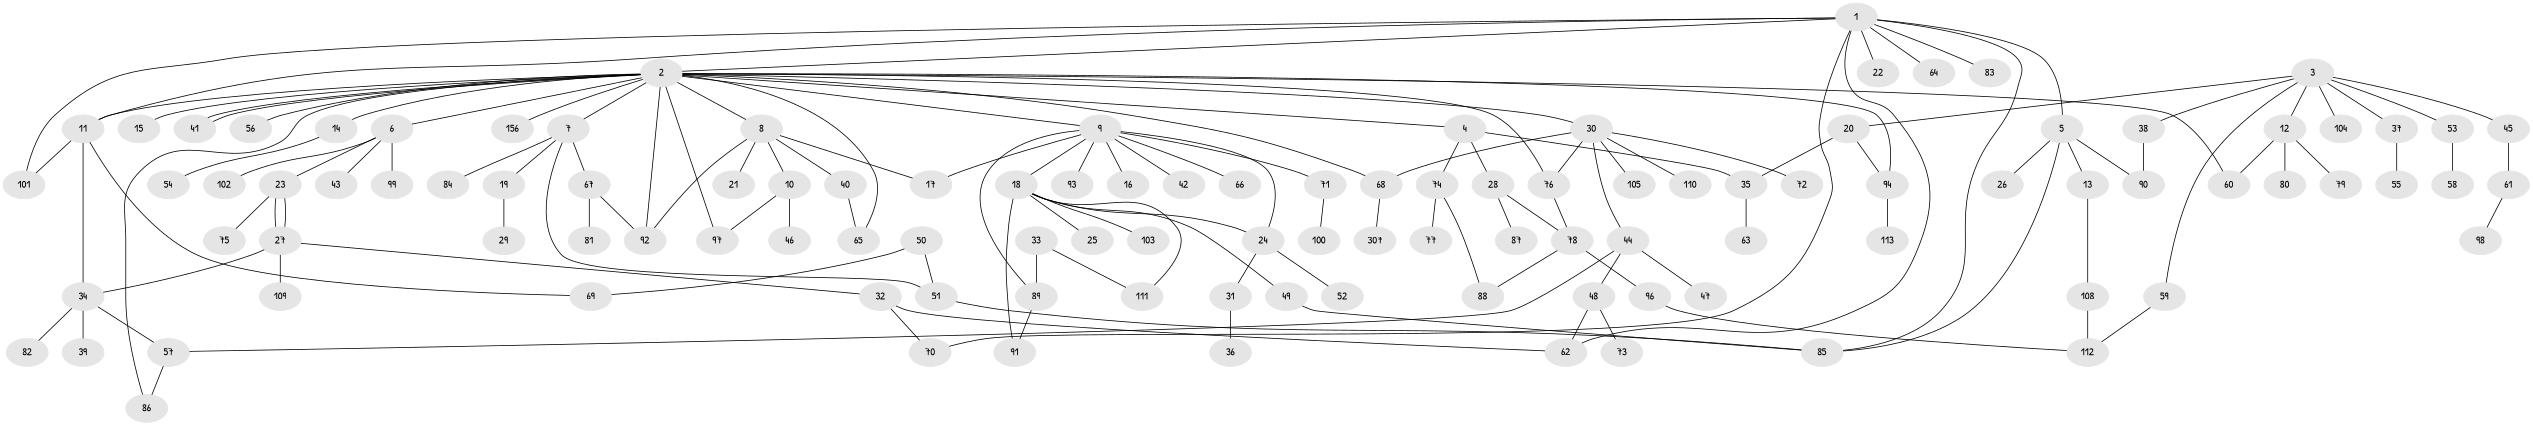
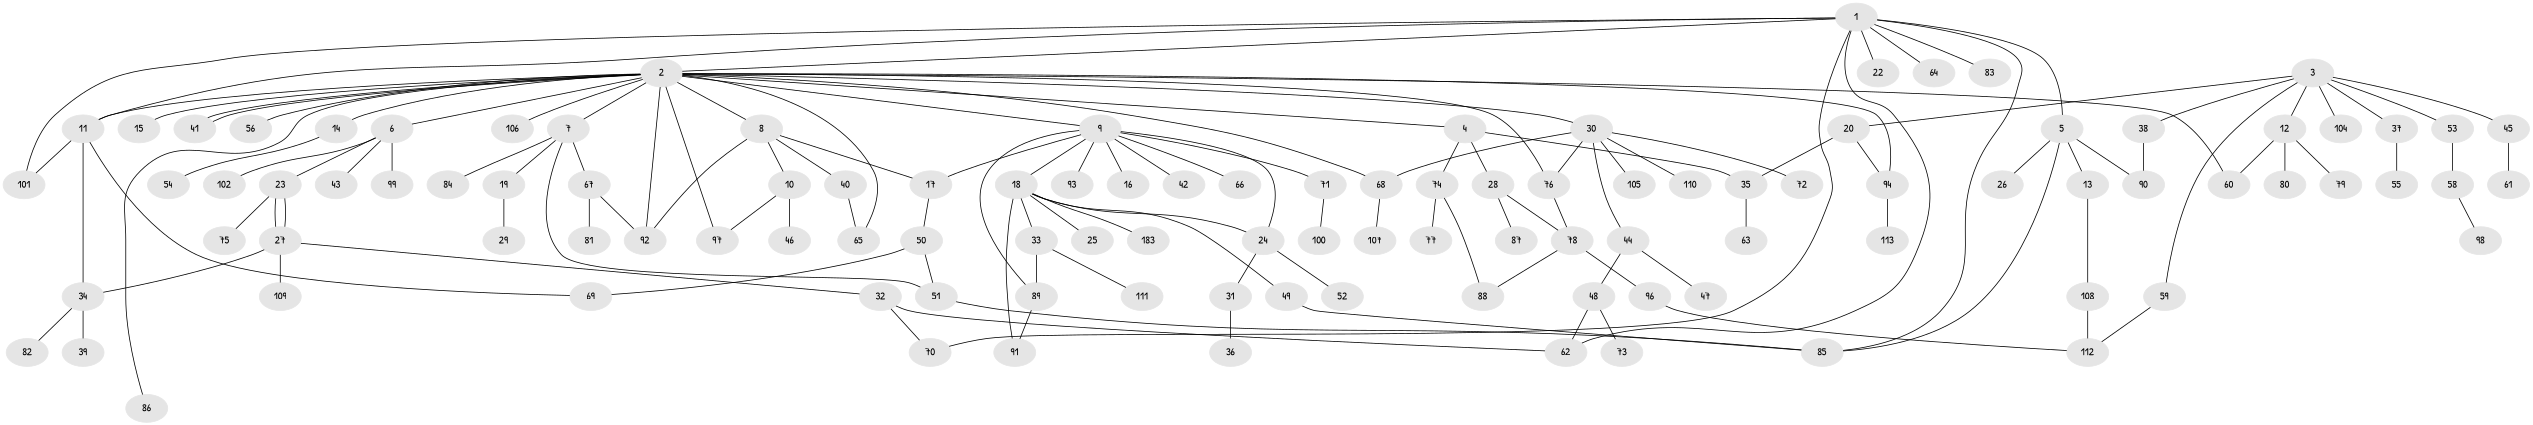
node "156": label "156" -> "106"
node "21": removed
edge "18" -- "111": now "18" -- "33"
edge "17" -- "50": added
edge "61" -- "98": now "58" -- "98"
node "103": label "103" -> "183"
node "307": label "307" -> "107"
node "57": removed
